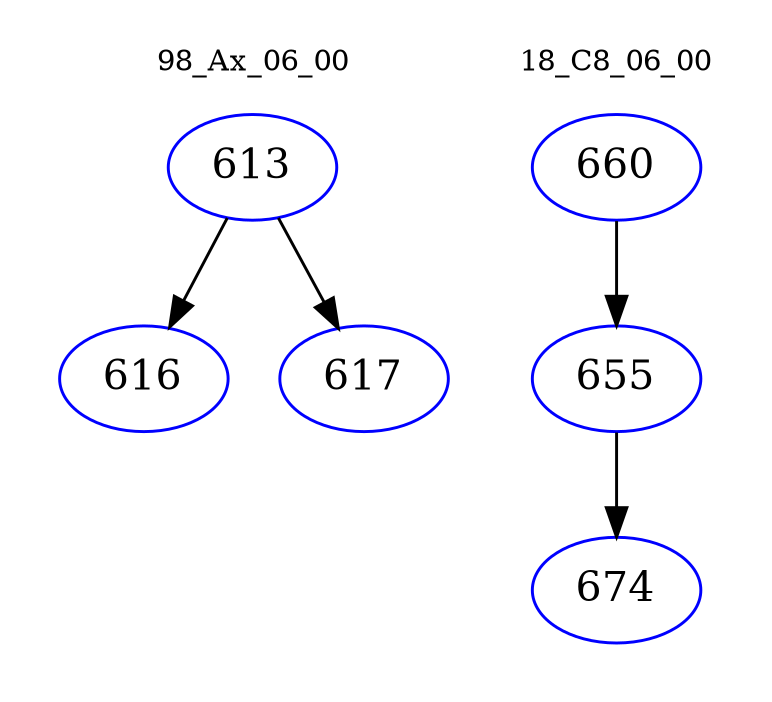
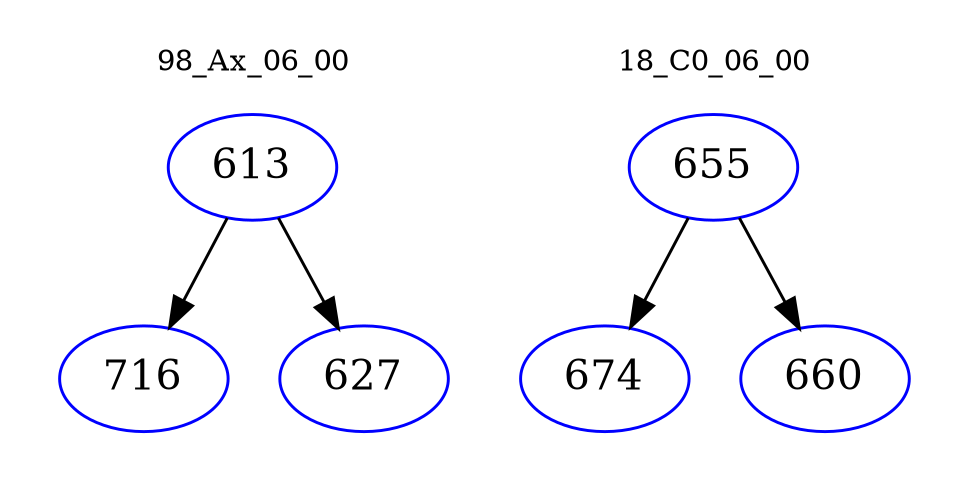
cluster "18_C8_06_00": label "18_C8_06_00" -> "18_C0_06_00"
edge "660" -> "655": reversed
node "616": label "616" -> "716"
node "617": label "617" -> "627"
